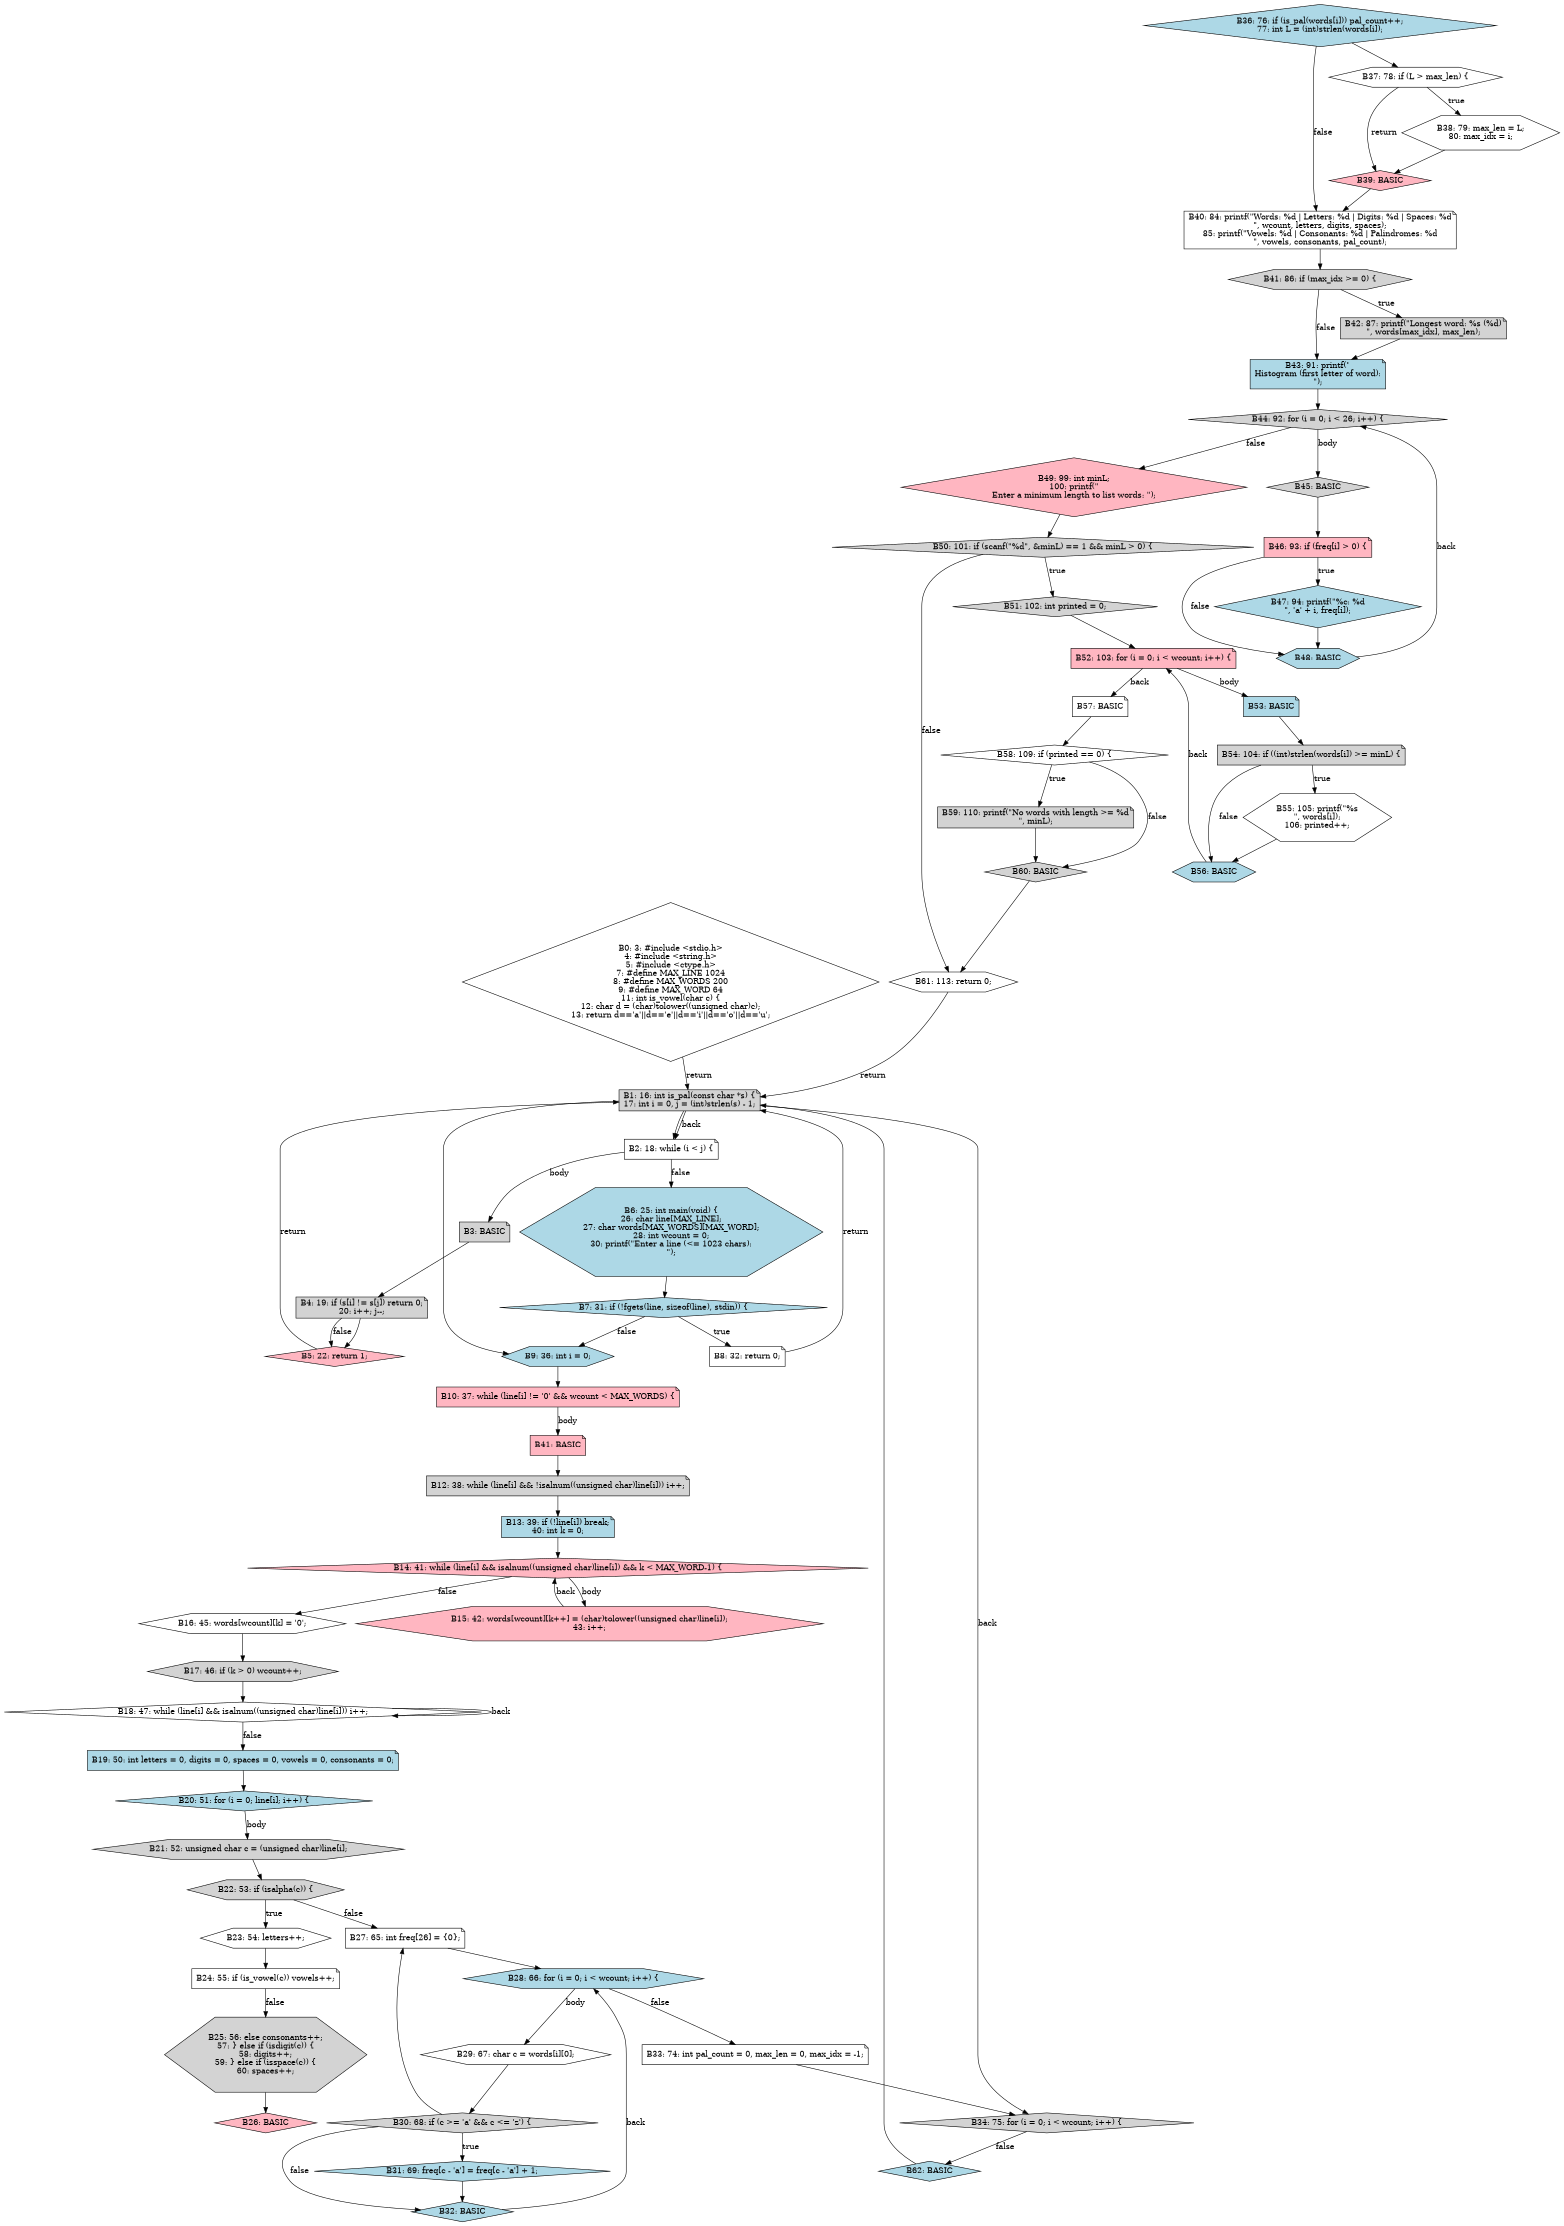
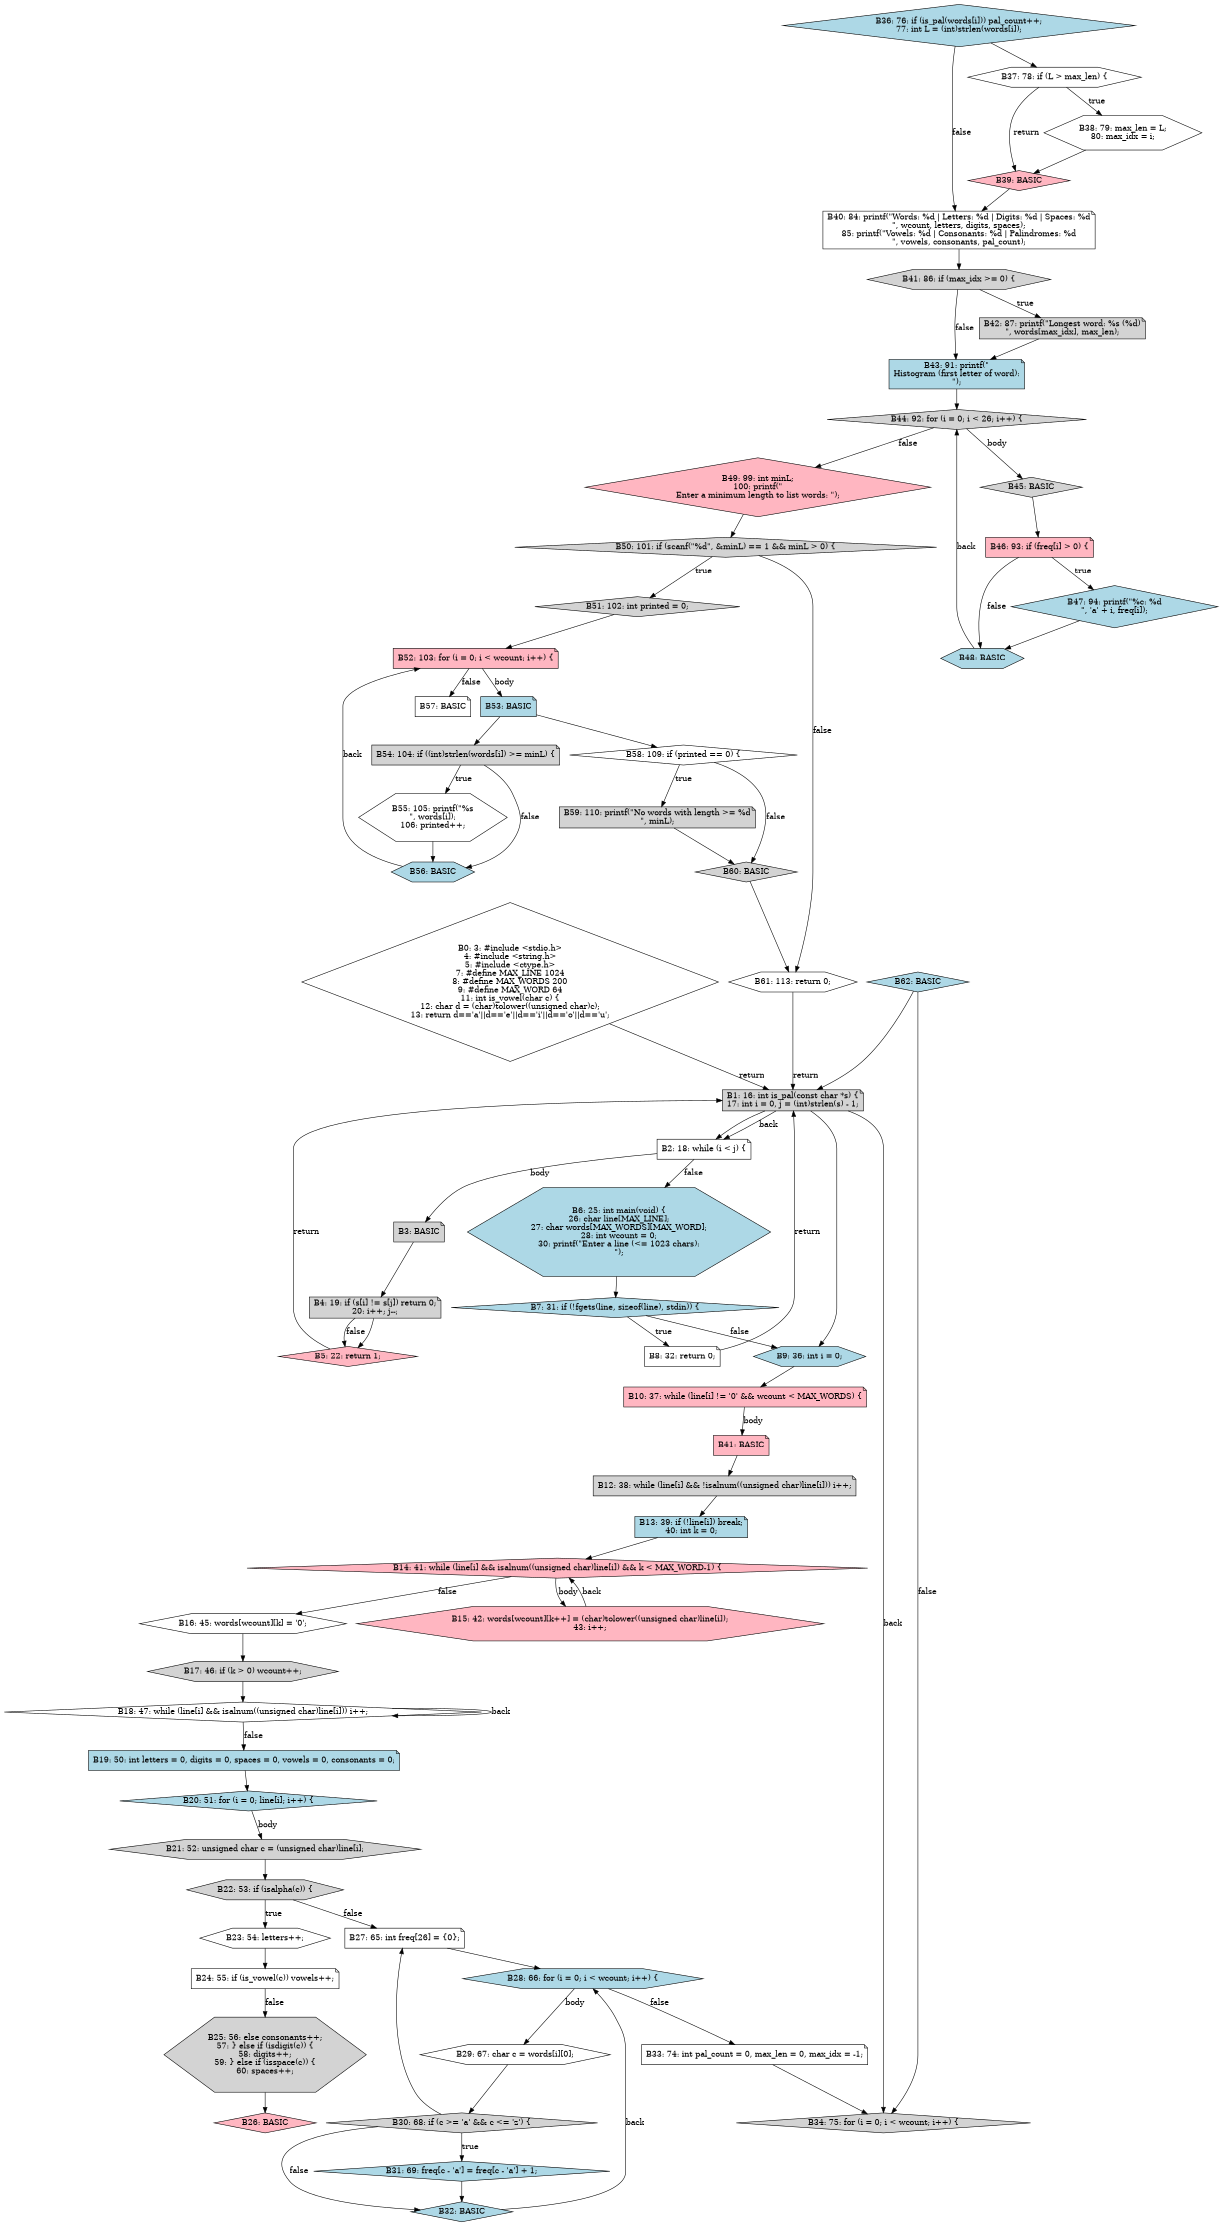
edge "B52: 103: for (i = 0; i < wcount; i++) {" -> "B57: BASIC": label "back" -> "false"
edge "B57: BASIC" -> "B58: 109: if (printed == 0) {": now "B53: BASIC" -> "B58: 109: if (printed == 0) {"
edge "B34: 75: for (i = 0; i < wcount; i++) {" -> "B62: BASIC": reversed
